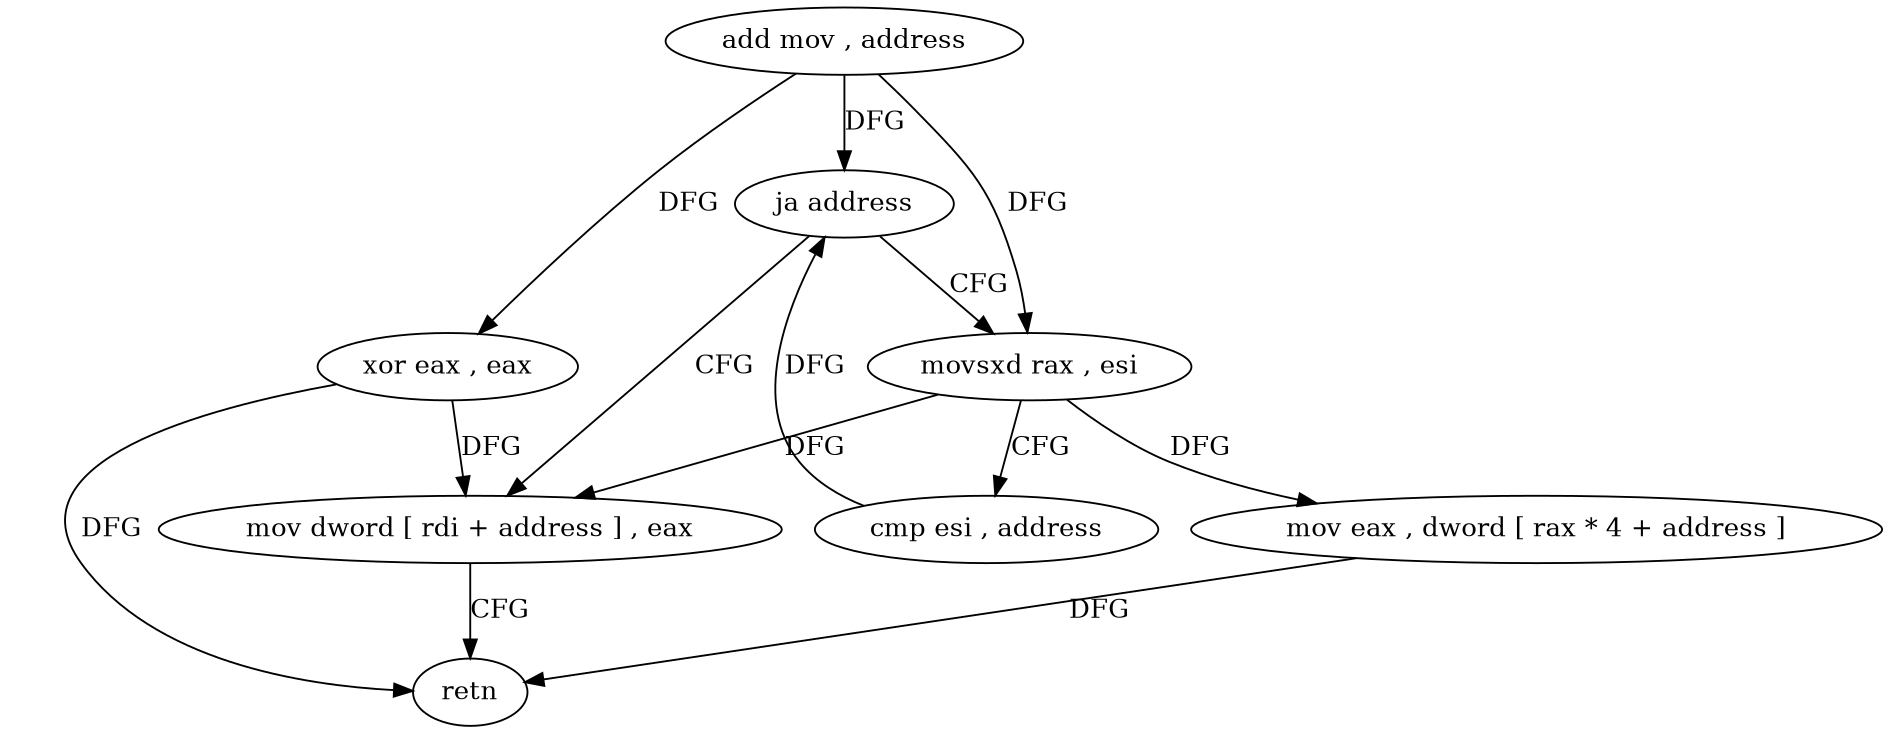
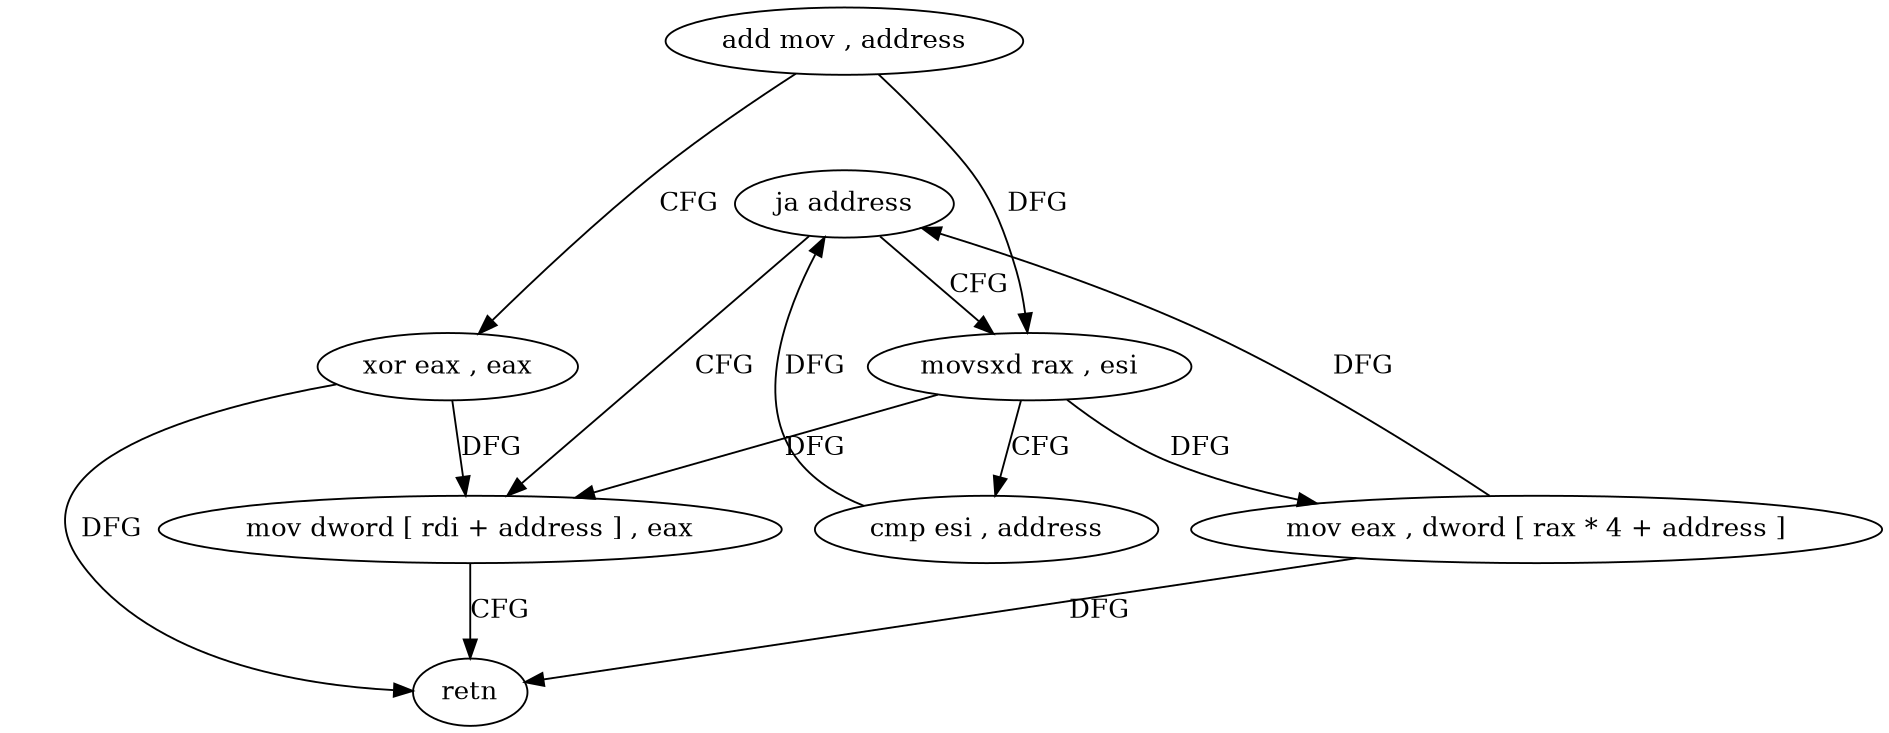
edge "add mov , address" -> "ja address": now "mov eax , dword [ rax * 4 + address ]" -> "ja address"
edge "add mov , address" -> "xor eax , eax": label "DFG" -> "CFG"
